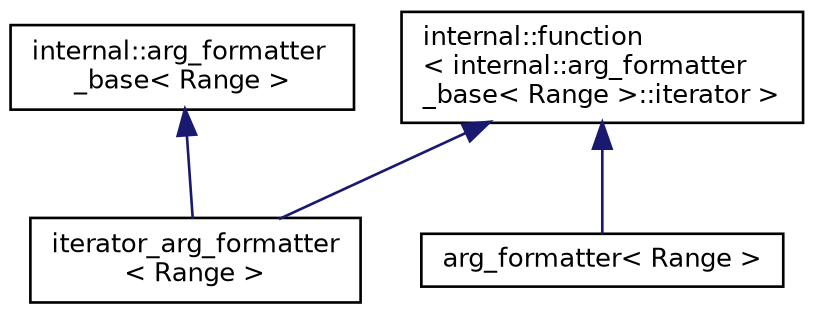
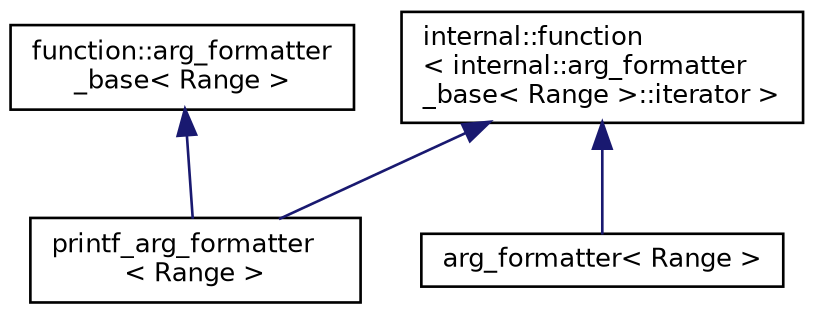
node "internal::arg_formatter _base< Range >": label "internal::arg_formatter _base< Range >" -> "function::arg_formatter _base< Range >"
node "iterator_arg_formatter < Range >": label "iterator_arg_formatter < Range >" -> "printf_arg_formatter < Range >"
